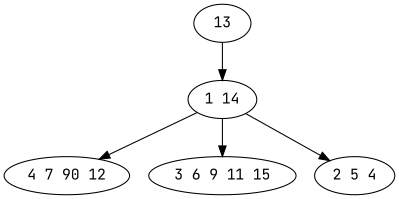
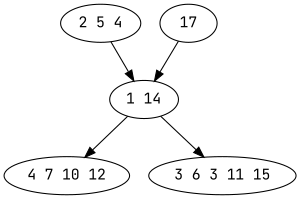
node "13": label "13" -> "17"
edge "1 14" -> "2 5 4": reversed
node "4 7 90 12": label "4 7 90 12" -> "4 7 10 12"
node "3 6 9 11 15": label "3 6 9 11 15" -> "3 6 3 11 15"
